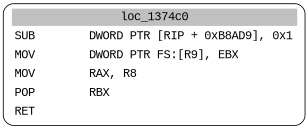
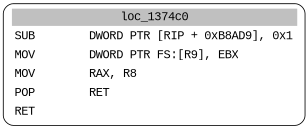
node "loc_1374c0": text "POP        RBX" -> "POP        RET"
